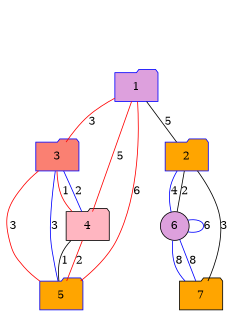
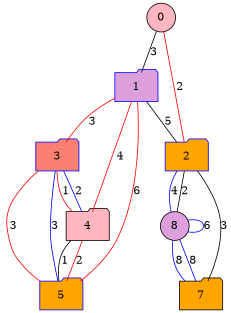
node "0": added
edge "1" -- "4": label "5" -> "4"
node "6": label "6" -> "8"
